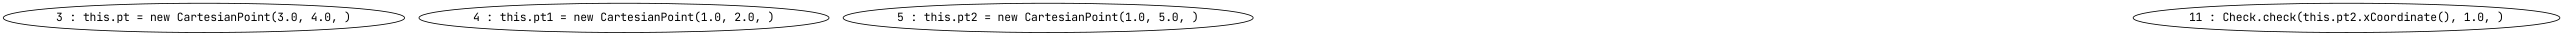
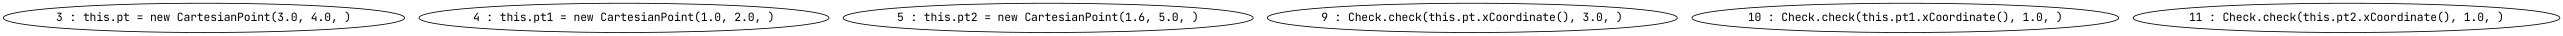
node "5 : this.pt2 = new CartesianPoint(1.0, 5.0, )": label "5 : this.pt2 = new CartesianPoint(1.0, 5.0, )" -> "5 : this.pt2 = new CartesianPoint(1.6, 5.0, )"
node "9 : Check.check(this.pt.xCoordinate(), 3.0, )": added
node "10 : Check.check(this.pt1.xCoordinate(), 1.0, )": added
